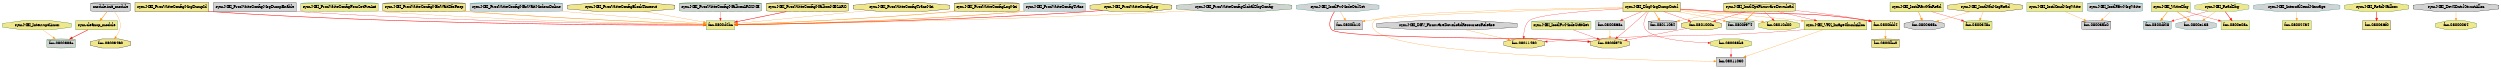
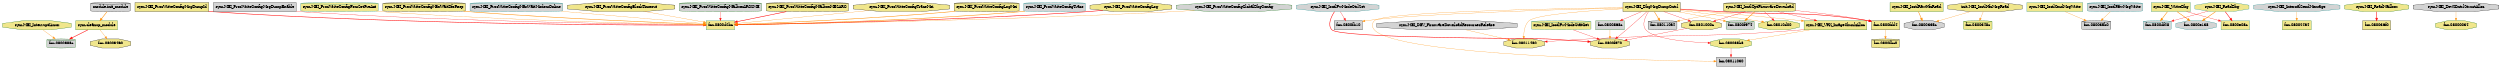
node "sym.MEI_IoctlNfcMsgRead": label "sym.MEI_IoctlNfcMsgRead" -> "init.MEI_IoctlNfcMsgRead"
edge "sym.MEI_DbgMsgDumpCntrl" -> "fcn.08011480": color red -> darkorange
edge "sym.MEI_IoctlFwModeCtrlSet" -> "fcn.0800fb10": color darkorange -> red
edge "sym.MEI_ReadDbg" -> "fcn.0800e138": style solid -> bold
edge "sym.MEI_IoctlRawNfcRead" -> "fcn.0800348c": removed
edge "module.init_module" -> "fcn.0800a460": now "sym.cleanup_module" -> "fcn.0800a460"
edge "sym.MEI_VRX_ImageChunkAlloc" -> "fcn.08011030": now "sym.MEI_VRX_ImageChunkAlloc" -> "fcn.080088b8"
